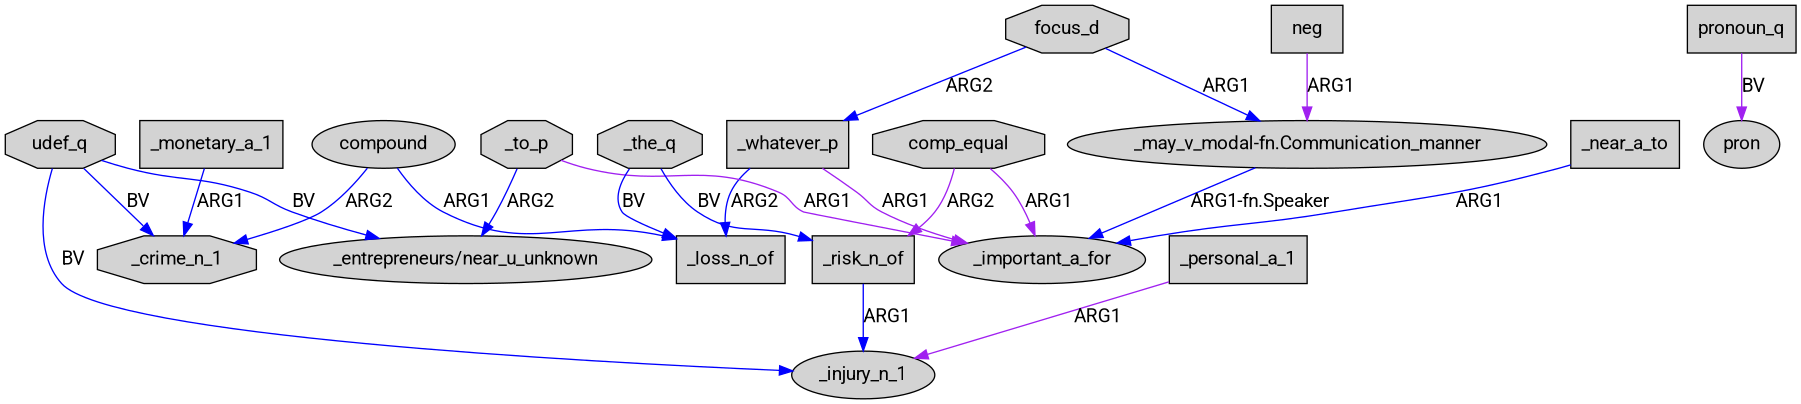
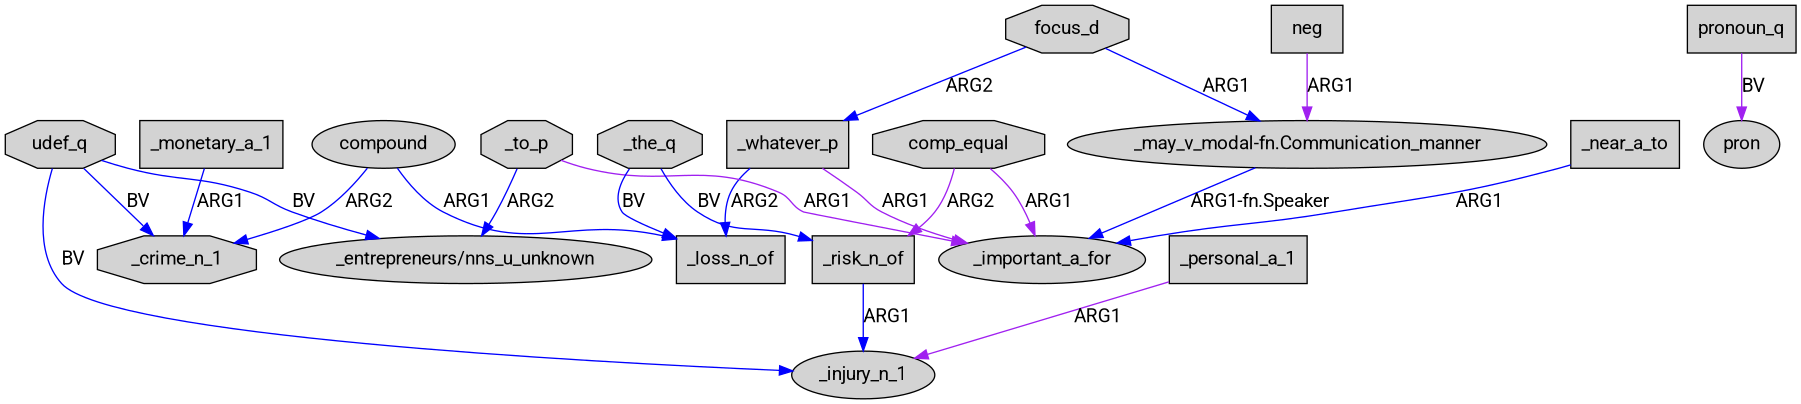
node "_entrepreneurs/near_u_unknown": label "_entrepreneurs/near_u_unknown" -> "_entrepreneurs/nns_u_unknown"
